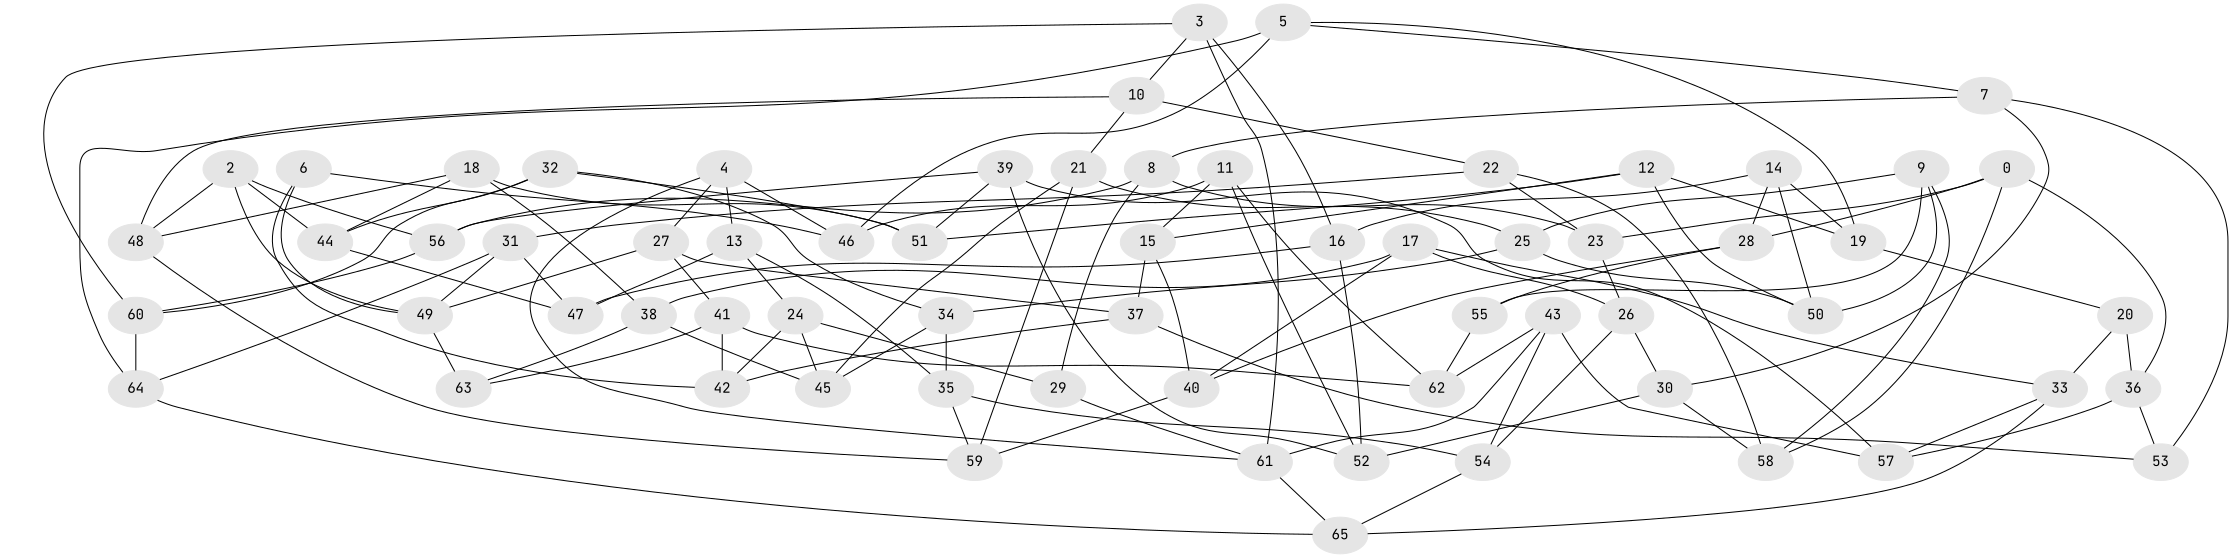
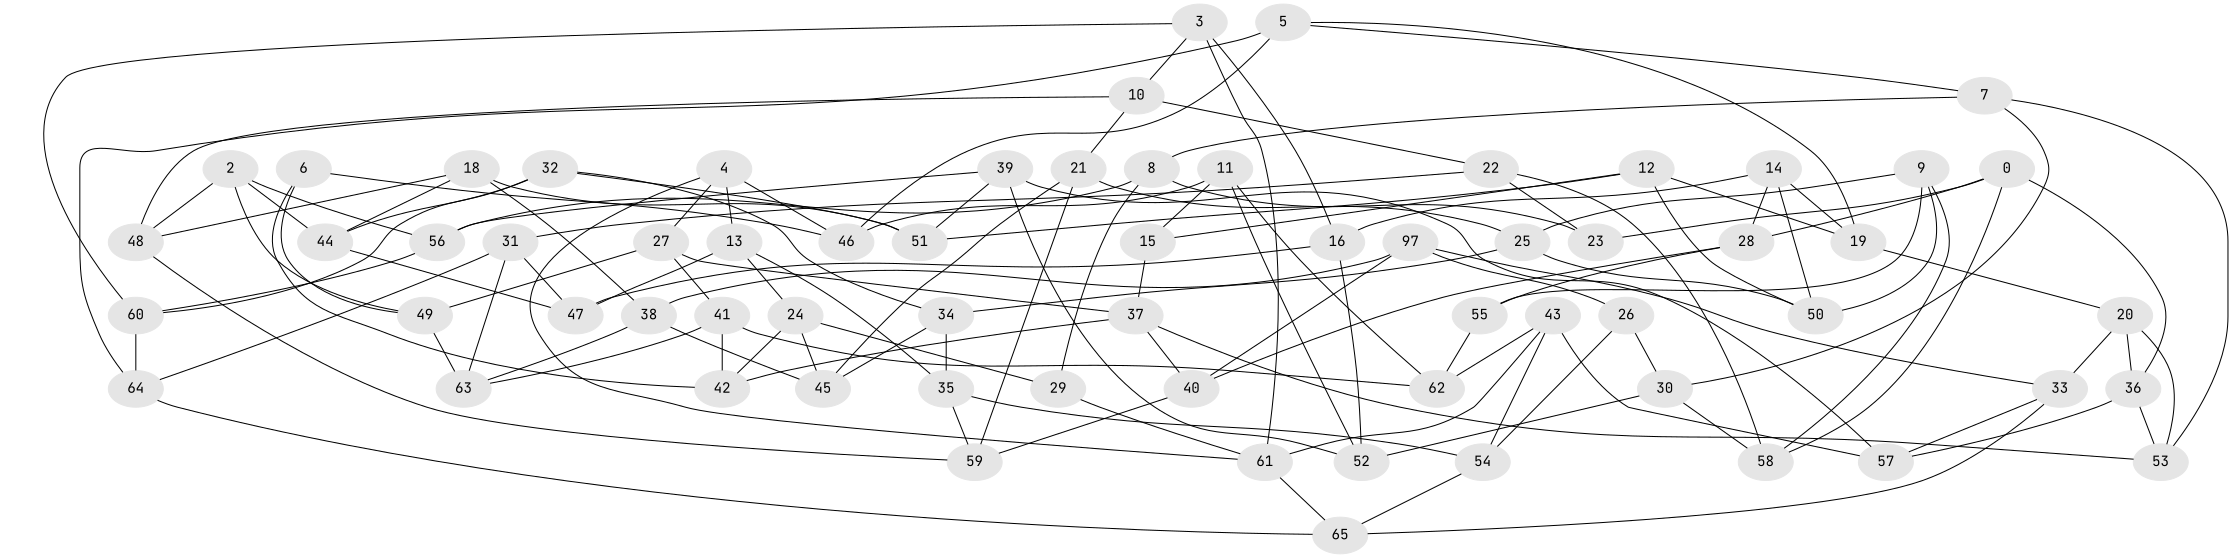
node "17": label "17" -> "97"
edge "31" -- "49": now "31" -- "63"
edge "23" -- "26": removed
edge "15" -- "40": now "37" -- "40"
edge "20" -- "53": added
